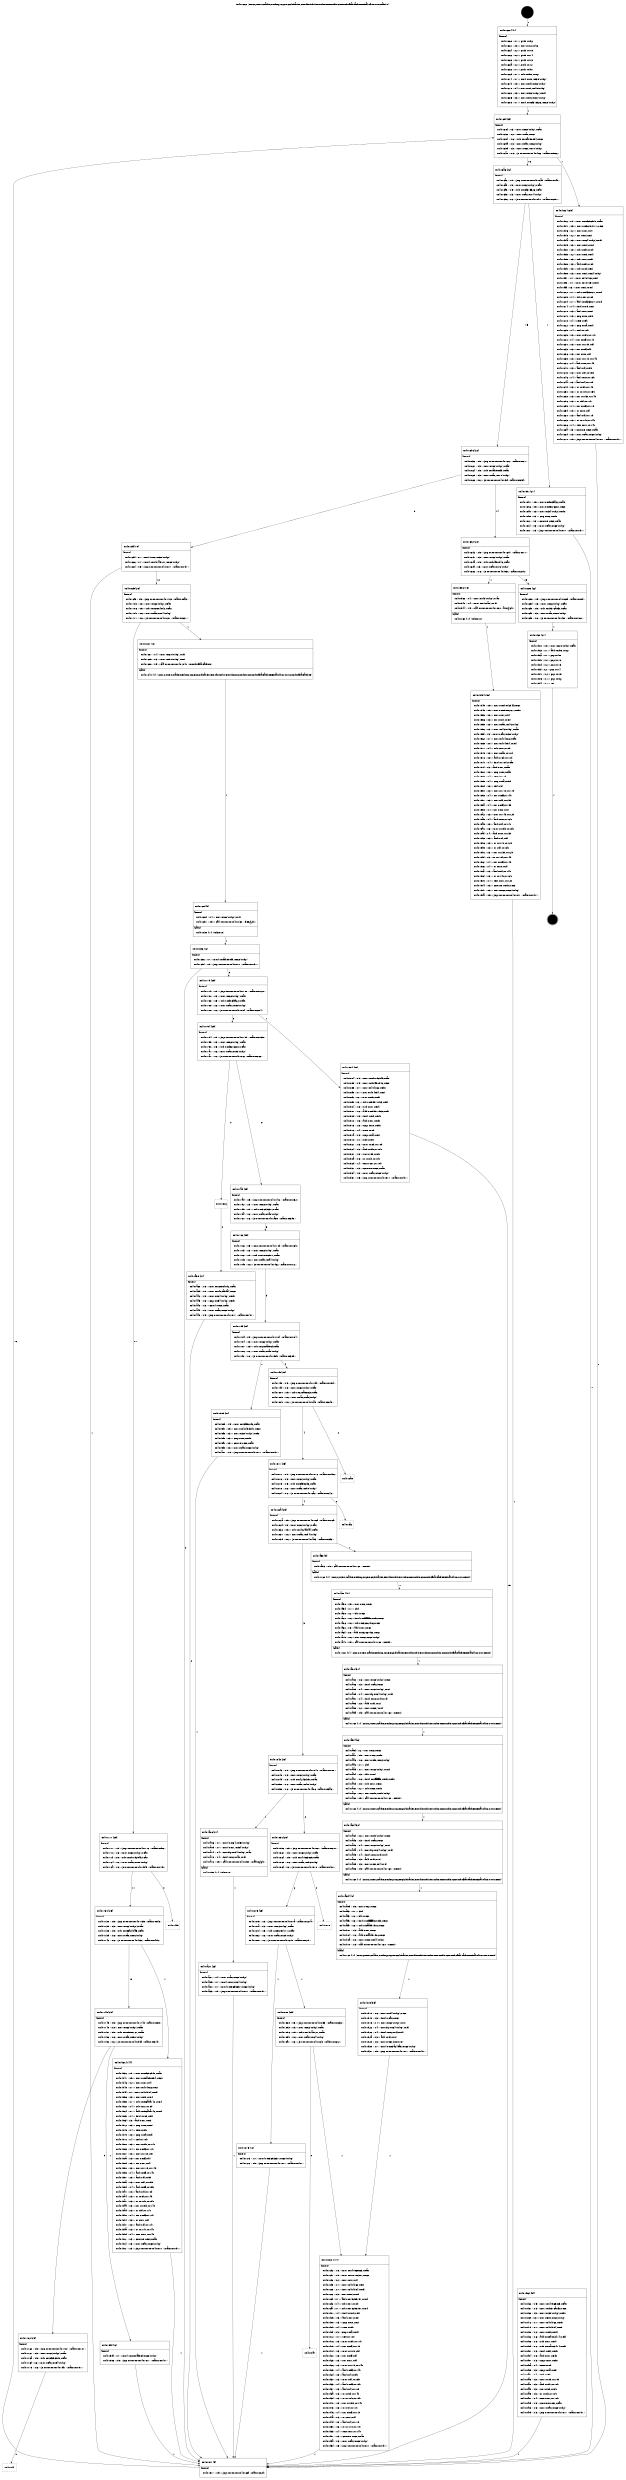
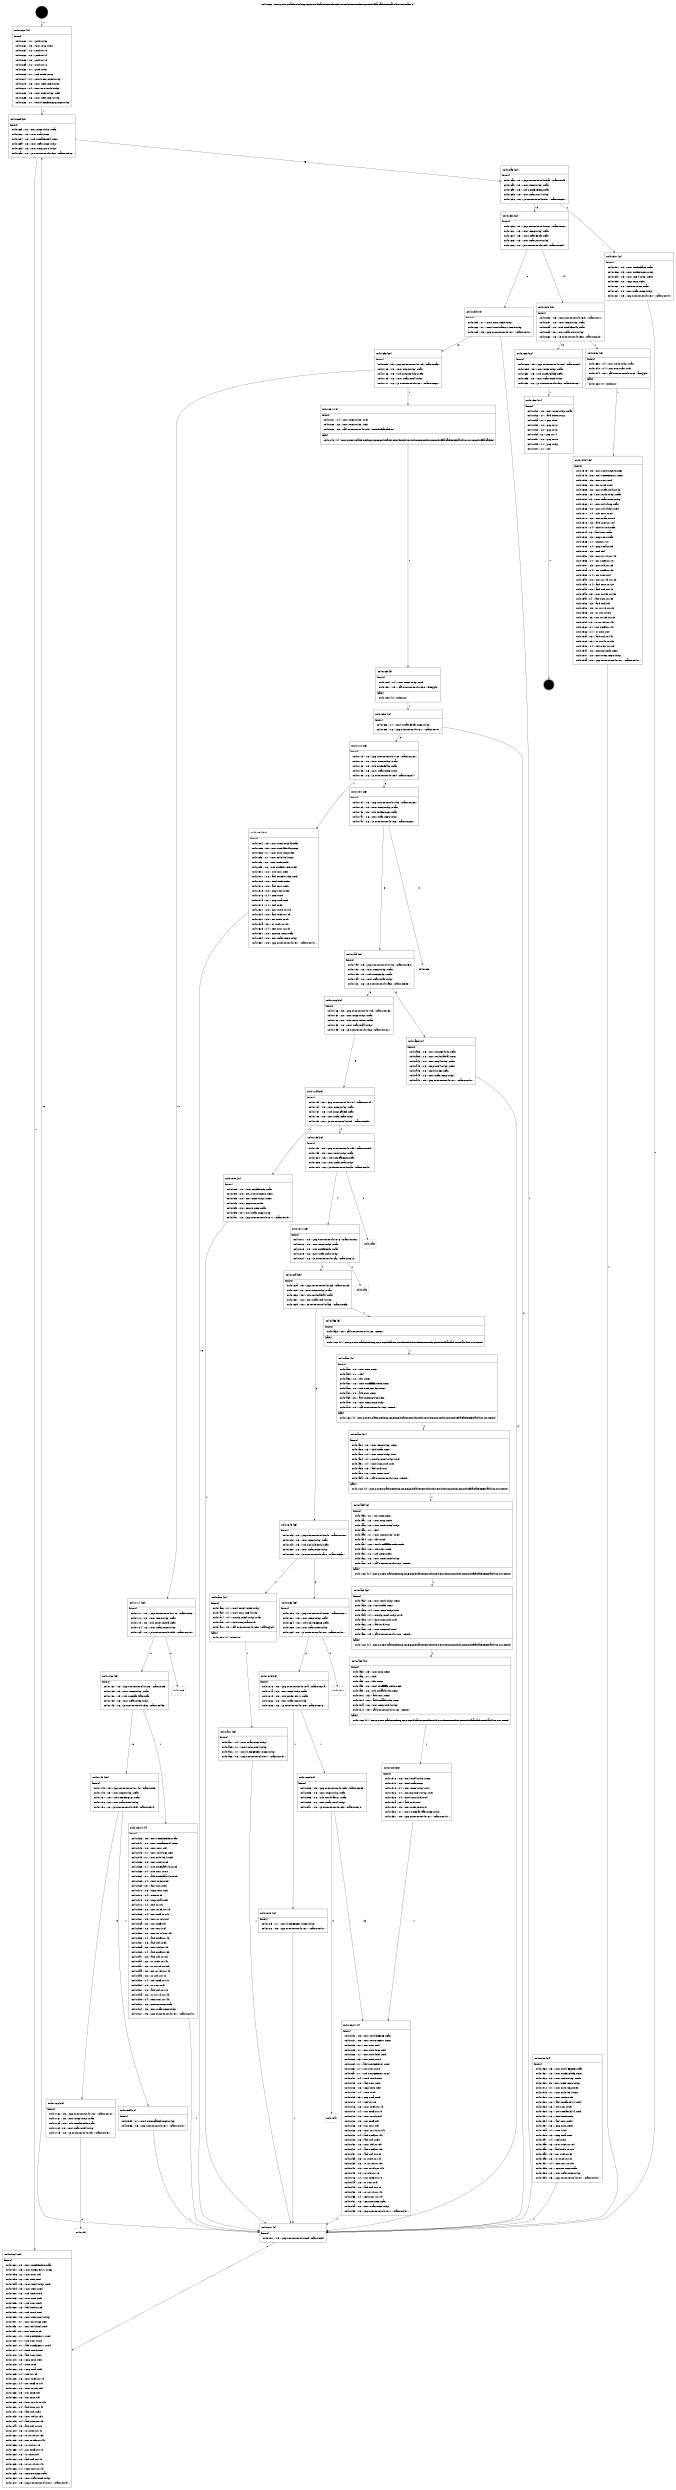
edge "0x4018cc" -> "0x401a38 [27]": now "0x4017ad [25]" -> "0x401a38 [27]"
edge "0x401bcc [169]" -> "0x401e17 [5]": reversed
edge "0x40188e [25]" -> "0x401cd2 [144]": label " 1" -> " 15"
